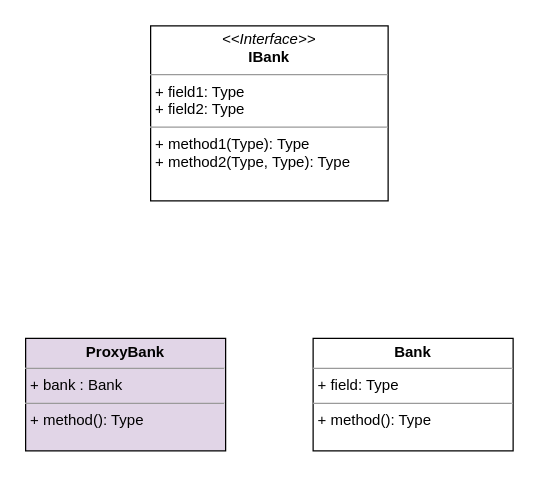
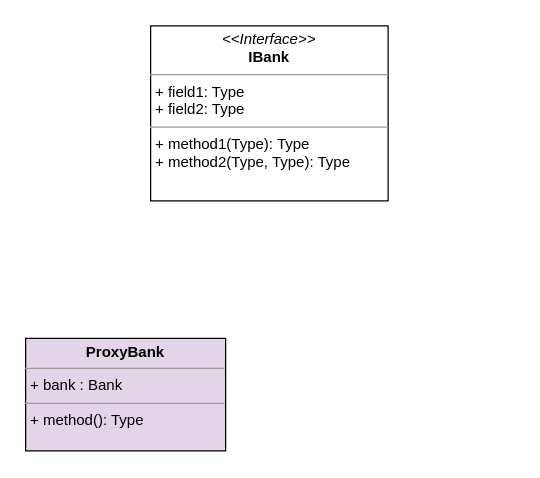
node "Bank + field: Type + method(): Type": removed
